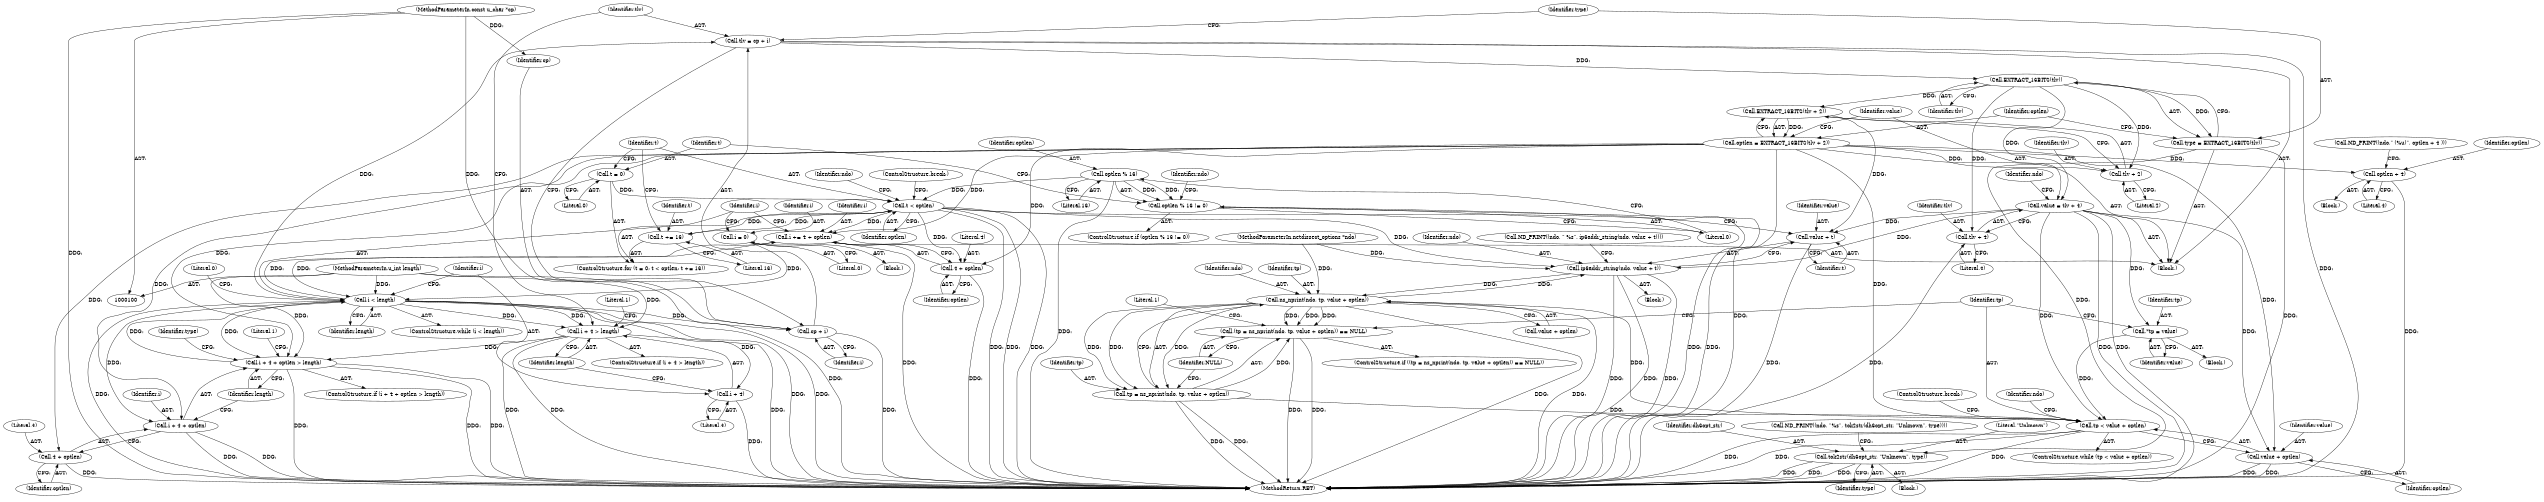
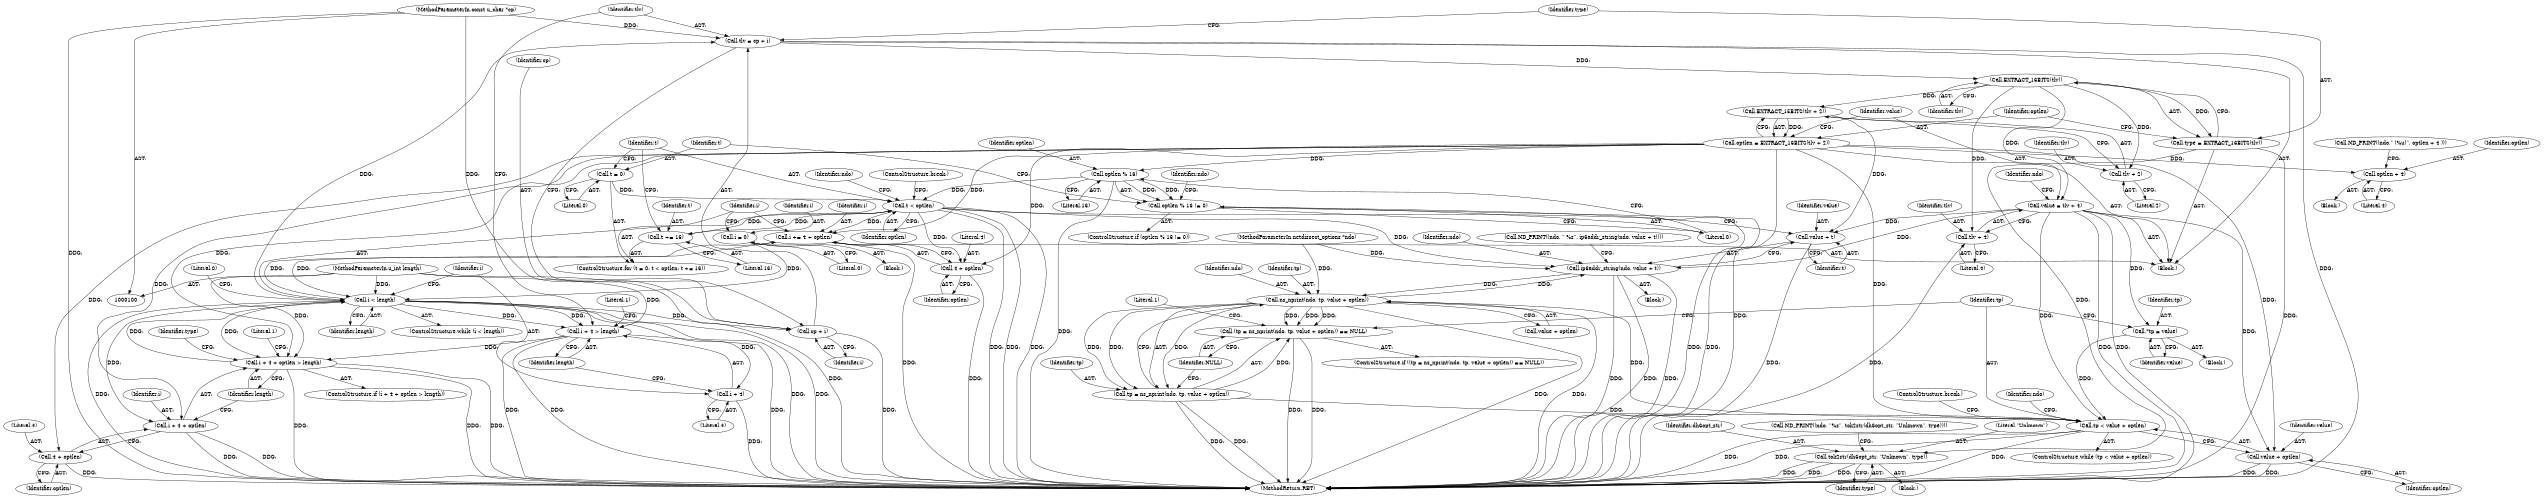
edge "(MethodParameterIn,const u_char *cp)" -> "(Identifier,cp)": now "(MethodParameterIn,const u_char *cp)" -> "(Call,tlv = cp + i)"
node "(Call,EXTRACT_16BITS(tlv + 2))": label "(Call,EXTRACT_16BITS(tlv + 2))" -> "(Call,EXTRACT_15BITS(tlv + 2))"
edge "(Call,optlen = EXTRACT_16BITS(tlv + 2))" -> "(Call,tlv + 2)": now "(Call,optlen = EXTRACT_16BITS(tlv + 2))" -> "(Call,optlen % 16)"
node "(ControlStructure,if (i + 4 > length))": removed
edge "(Call,optlen + 4)" -> "(MethodReturn,RET)": removed, label "DDG:"
